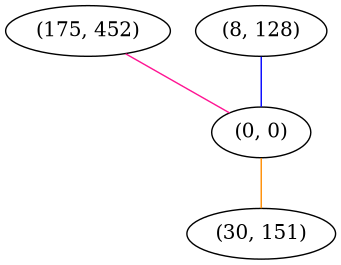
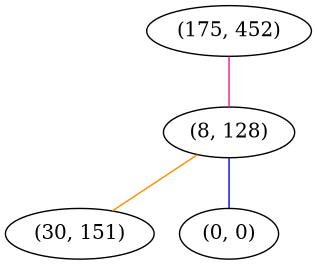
edge "(175, 452)" -- "(0, 0)": now "(175, 452)" -- "(8, 128)"
edge "(0, 0)" -- "(30, 151)": now "(8, 128)" -- "(30, 151)"
